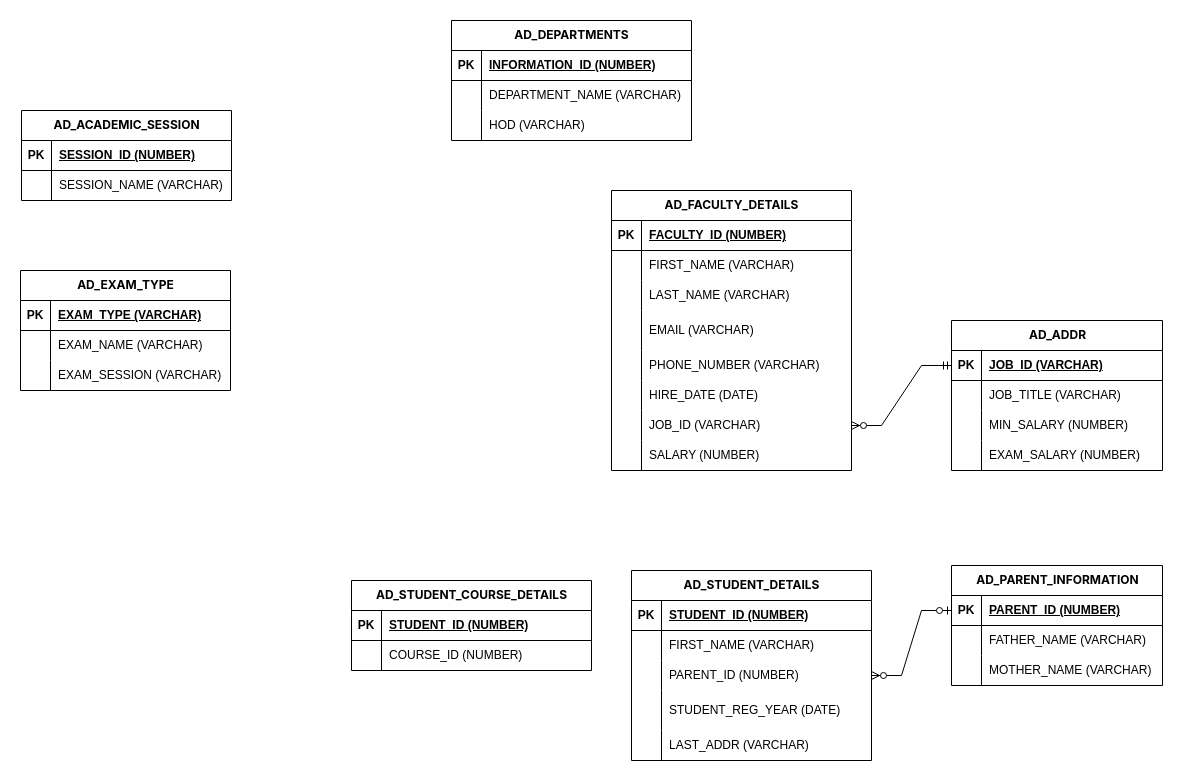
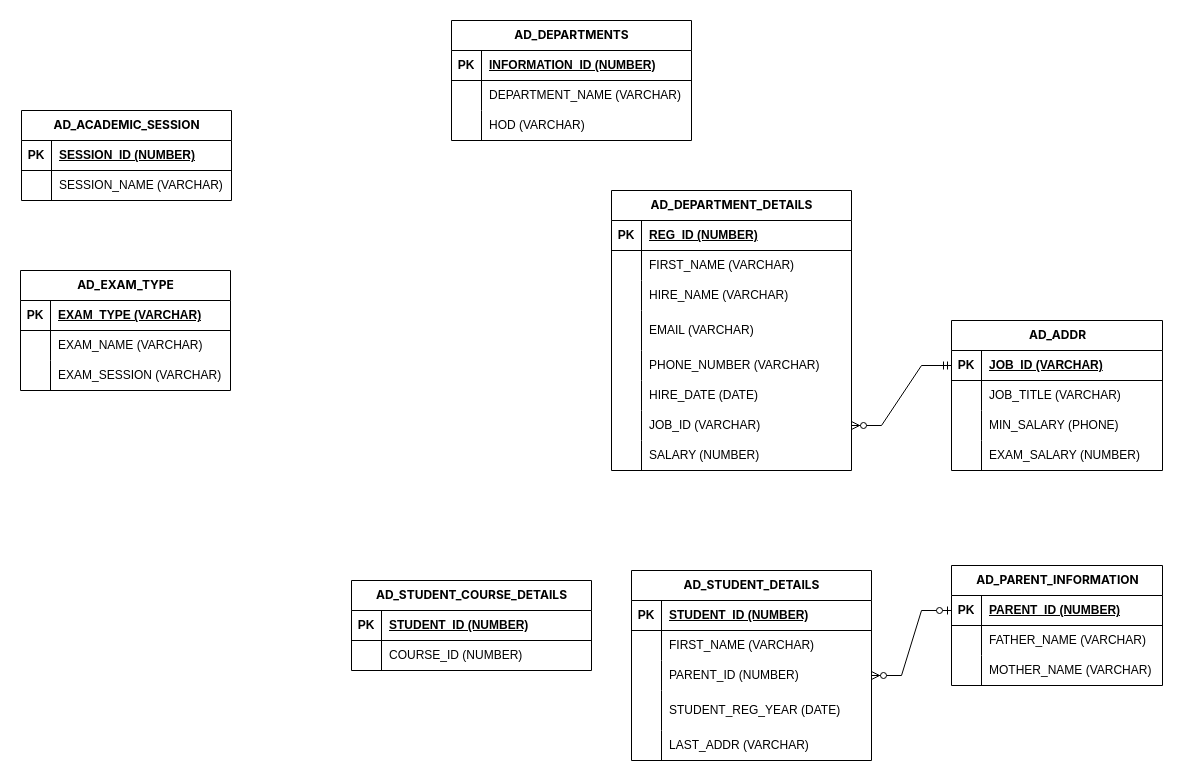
node "AD_FACULTY_DETAILS": label "AD_FACULTY_DETAILS" -> "AD_DEPARTMENT_DETAILS"
node "FACULTY_ID (NUMBER)": label "FACULTY_ID (NUMBER)" -> "REG_ID (NUMBER)"
node "LAST_NAME (VARCHAR)": label "LAST_NAME (VARCHAR)" -> "HIRE_NAME (VARCHAR)"
node "MIN_SALARY (NUMBER)": label "MIN_SALARY (NUMBER)" -> "MIN_SALARY (PHONE)"
